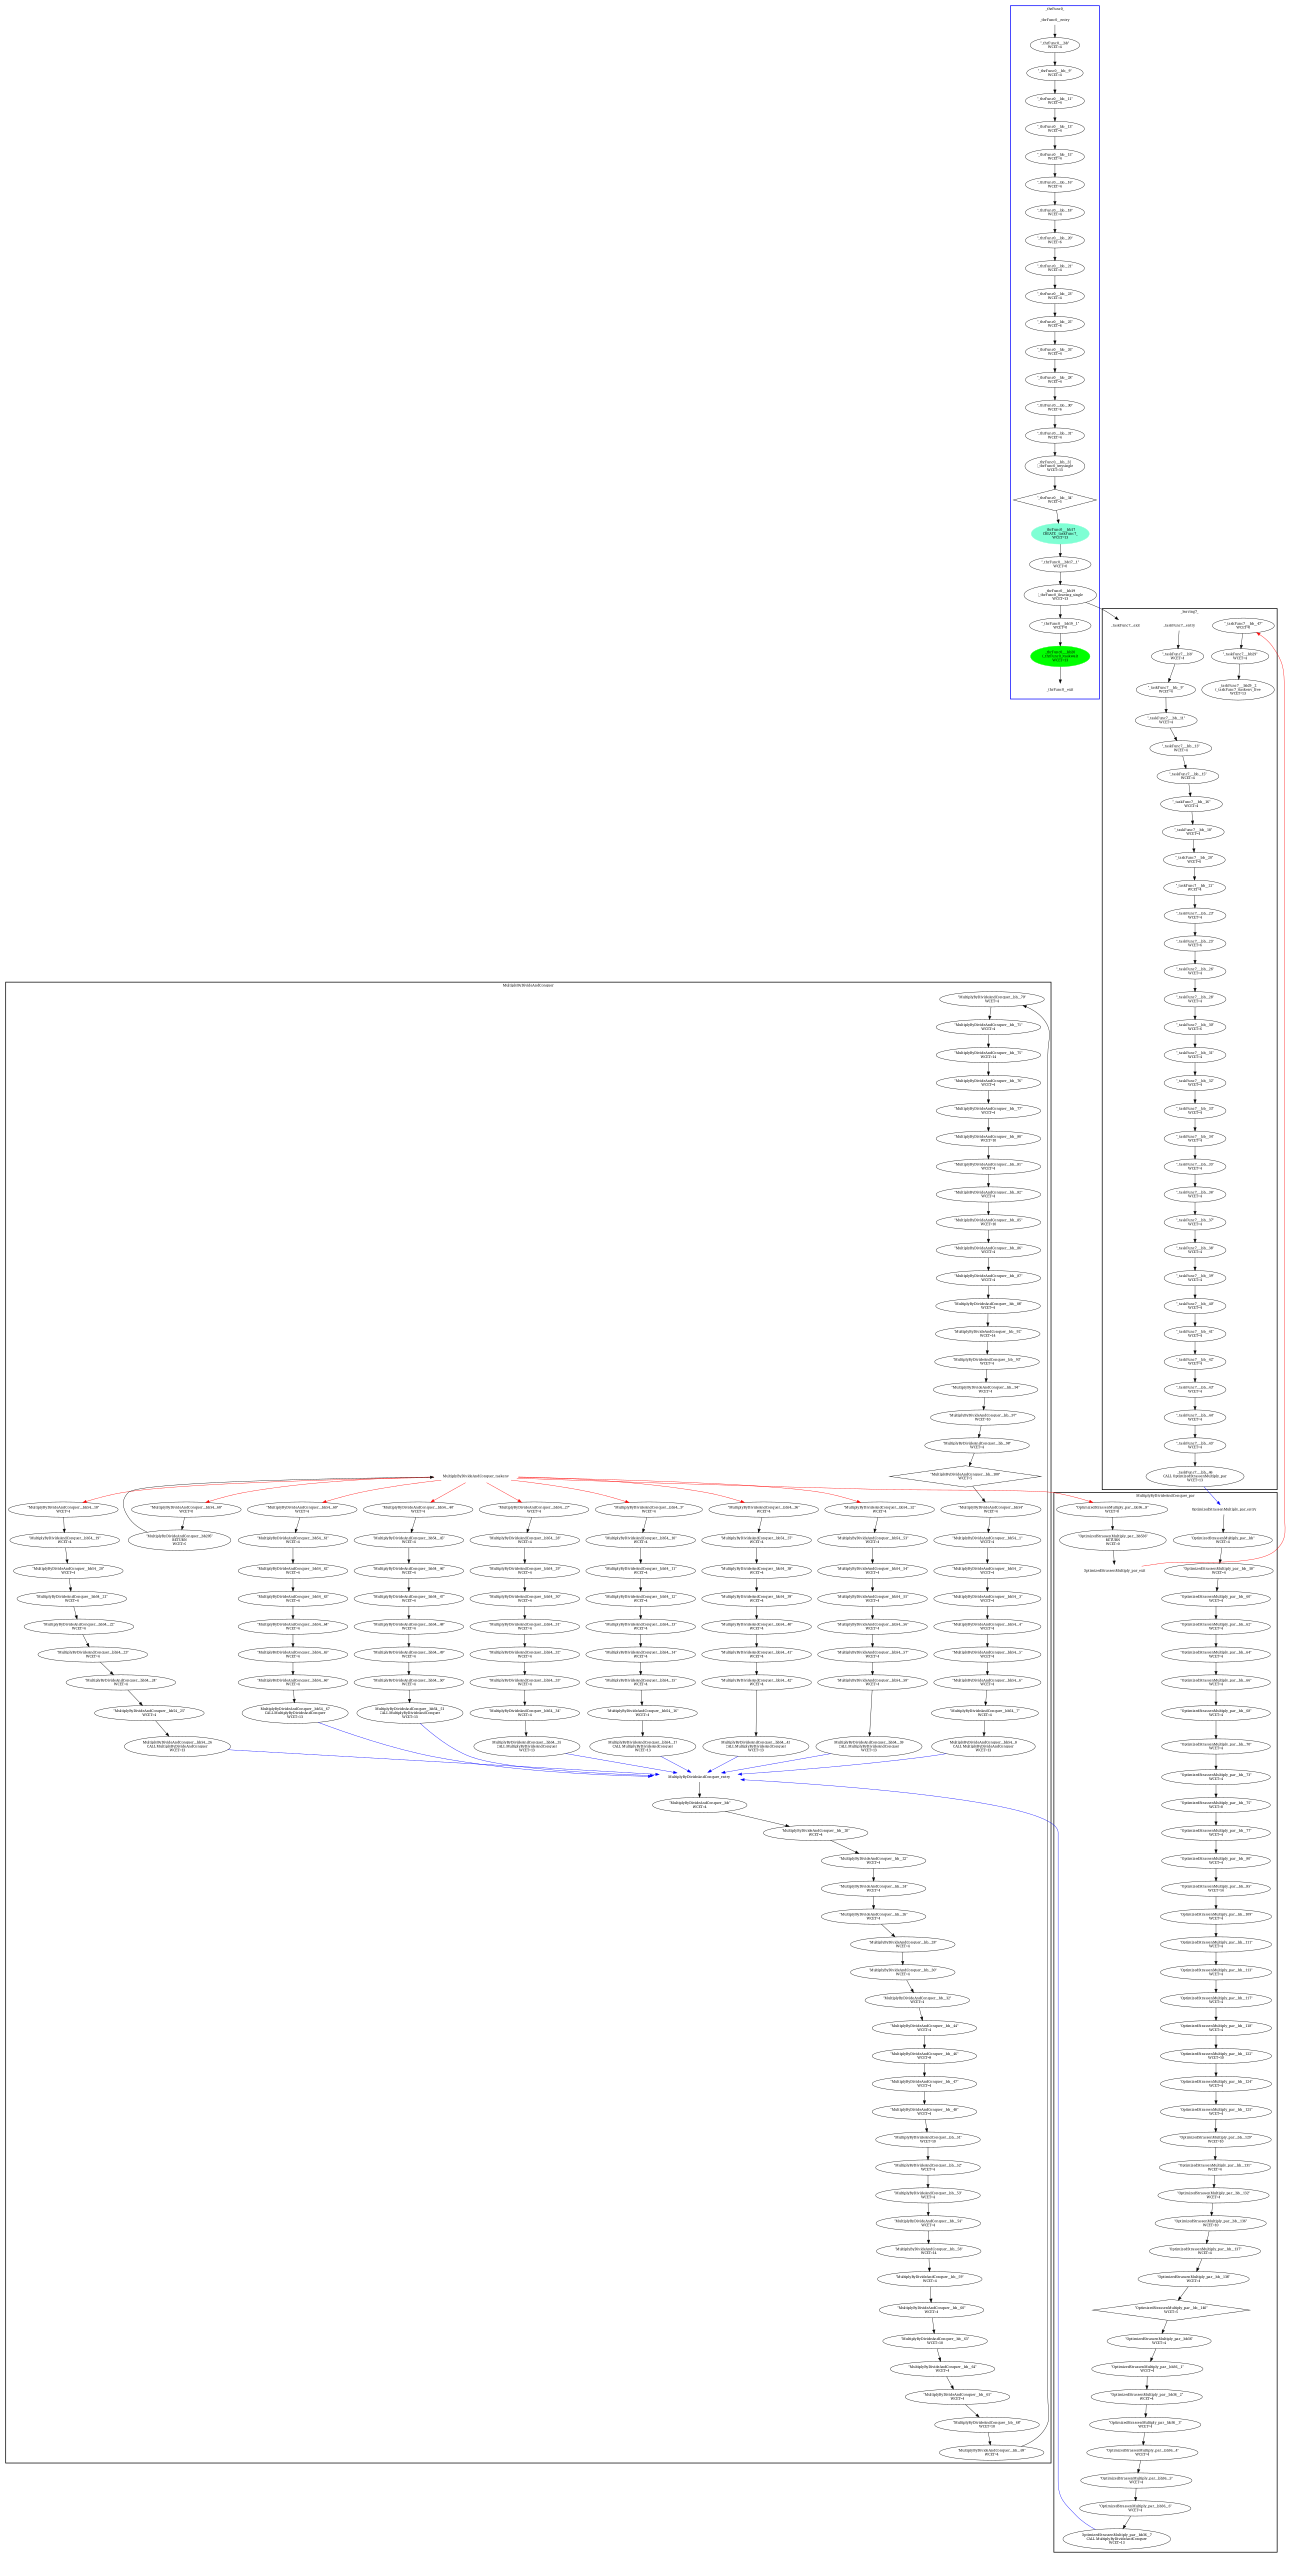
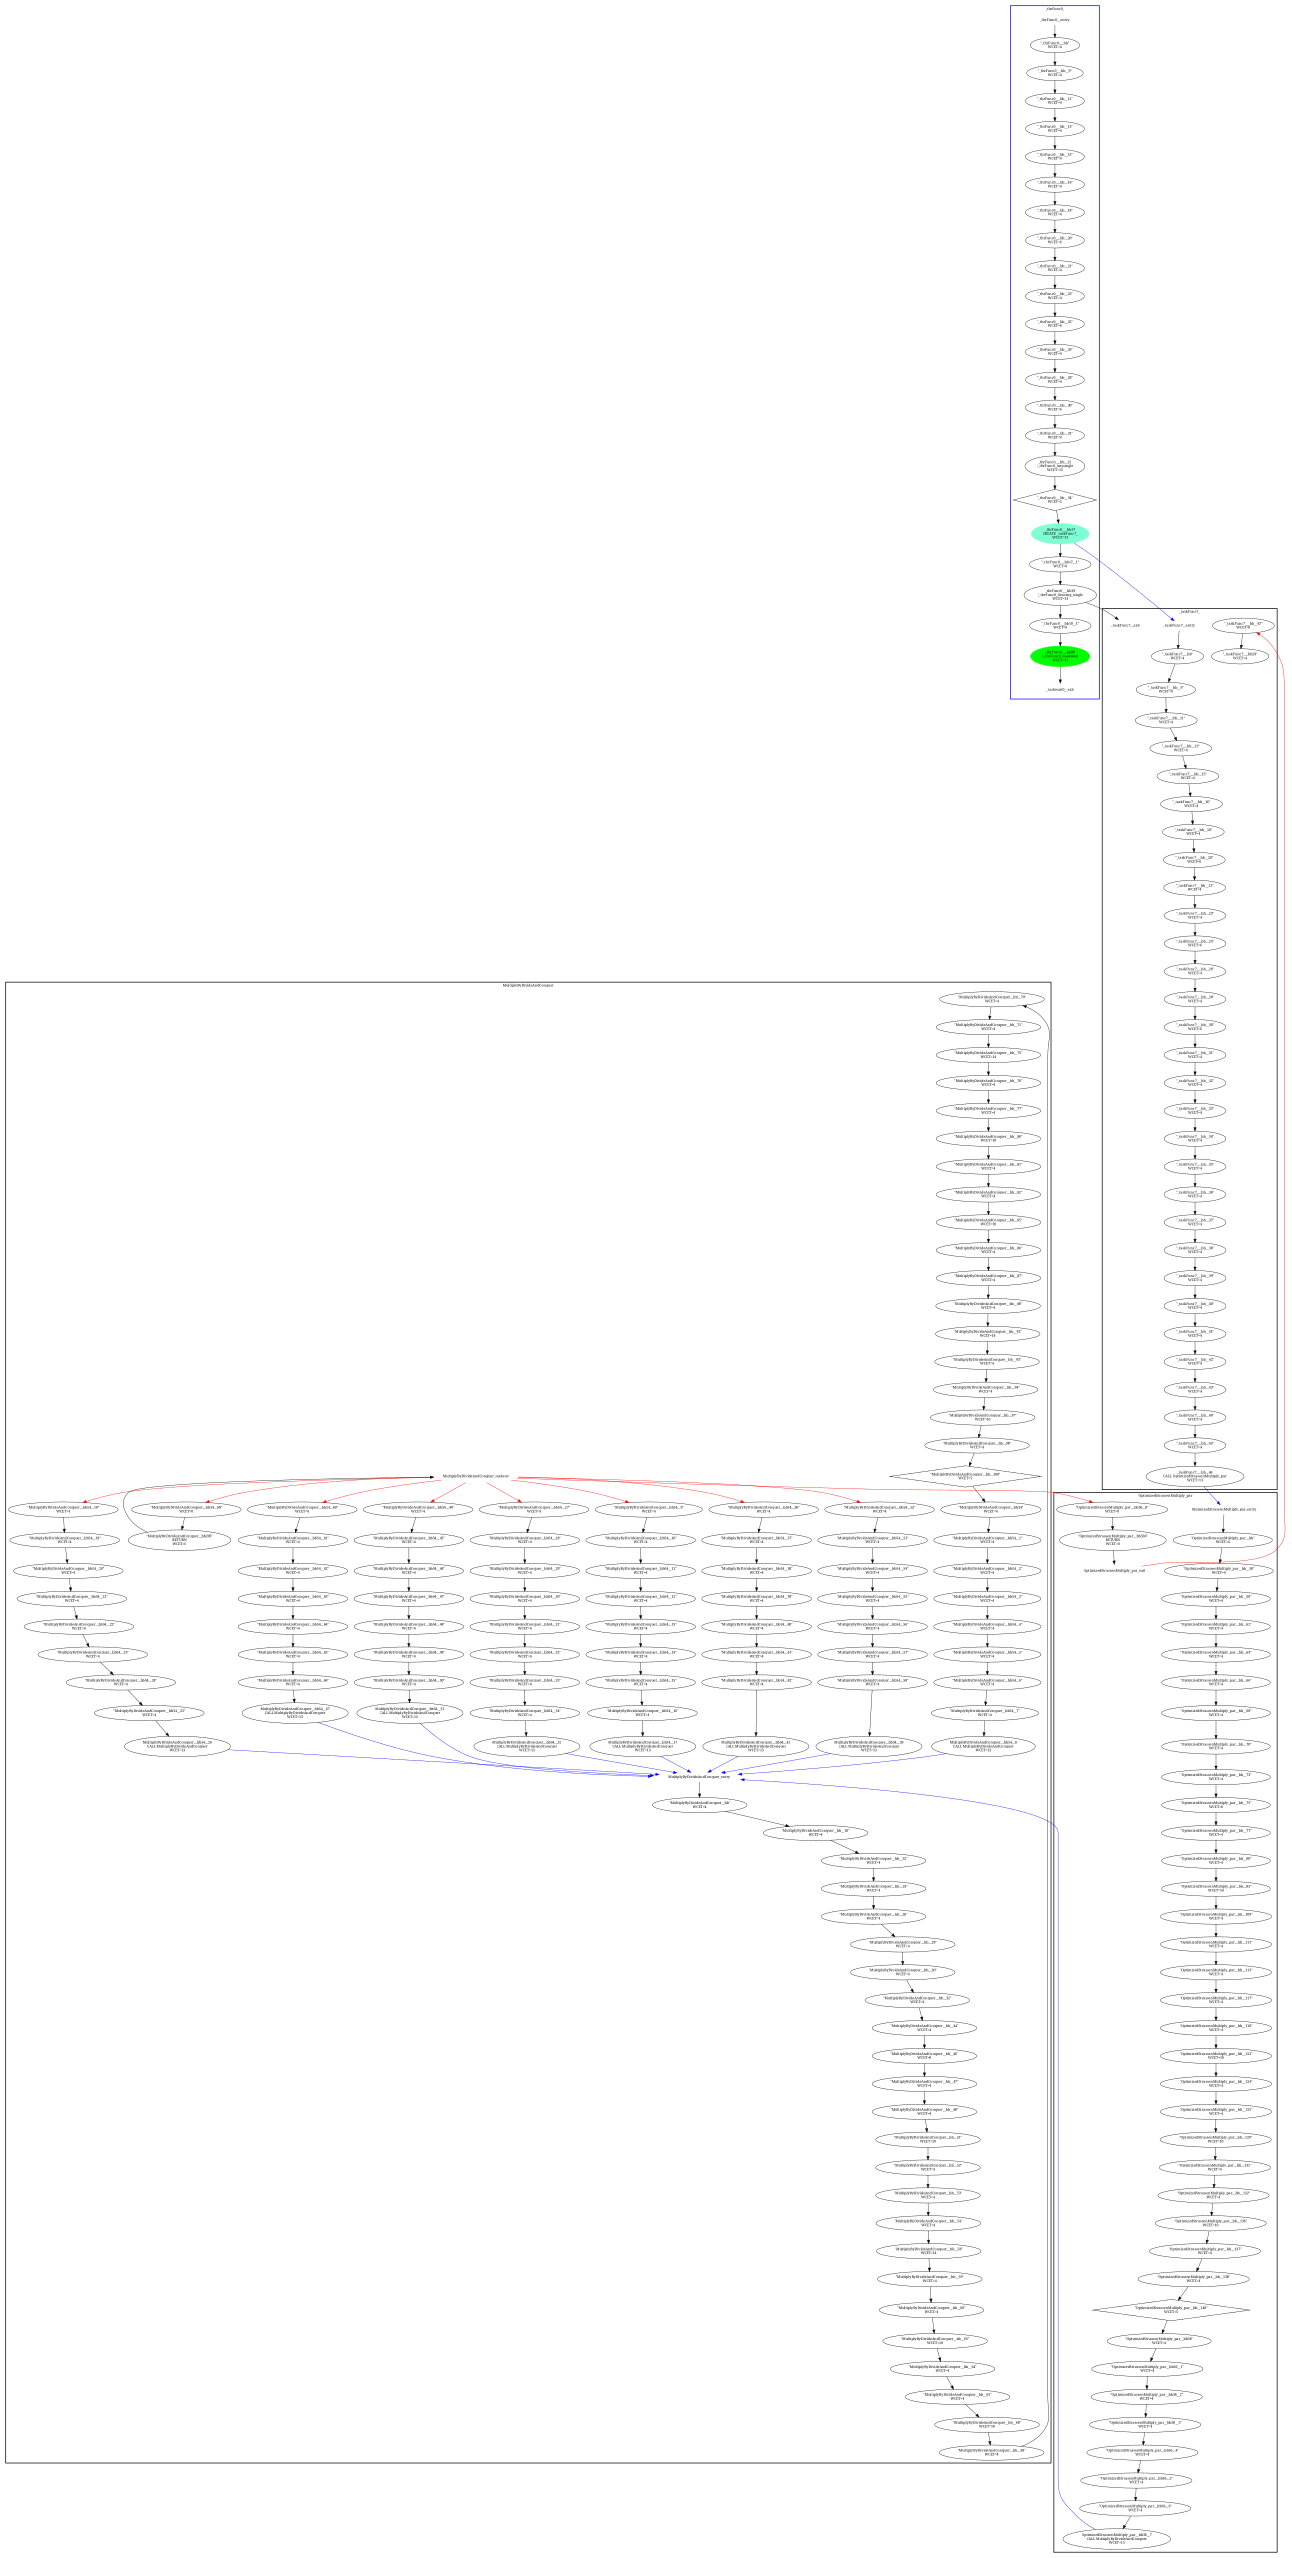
edge "_thrFunc0___bb17 CREATE _taskFunc7_ WCET=13" -> "_taskFunc7__entry": added
cluster "_leaving7_": label "_leaving7_" -> "_taskFunc7_"
node "_thrFunc0__exit": label "_thrFunc0__exit" -> "_taskwait0__exit"
node "_taskFunc7___bb29__2 (_taskFunc7_)taskenv_free WCET=13": removed
cluster "MultiplyByDivideAndConquer_par": label "MultiplyByDivideAndConquer_par" -> "OptimizedStrassenMultiply_par"
